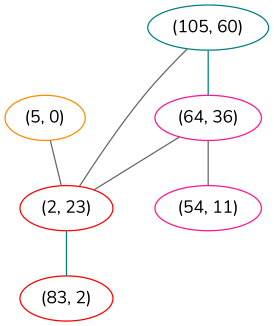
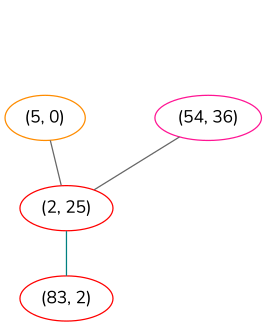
node "(105, 60)": removed
node "(64, 36)": label "(64, 36)" -> "(54, 36)"
node "(2, 23)": label "(2, 23)" -> "(2, 25)"
node "(54, 11)": removed
